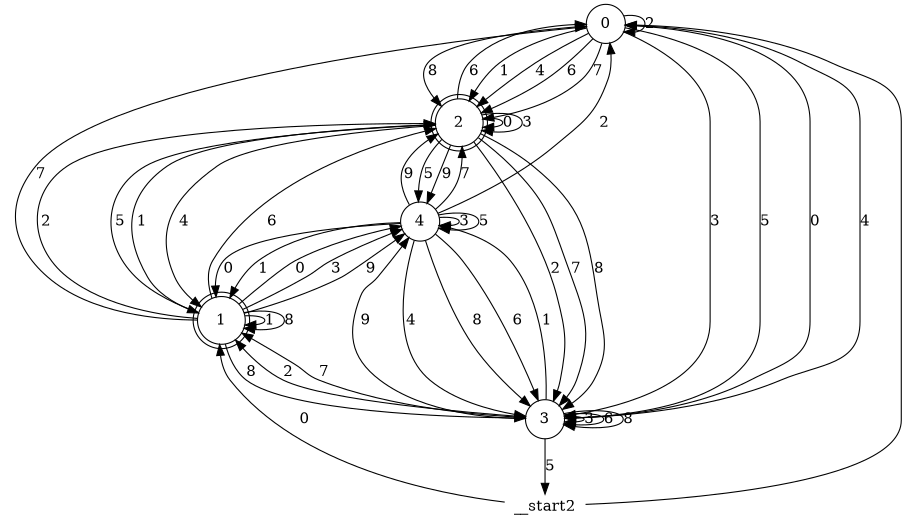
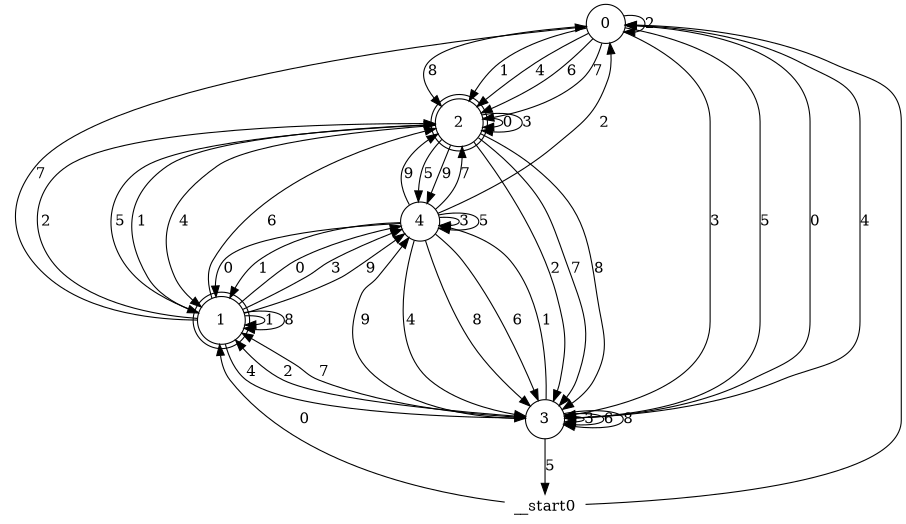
edge "2" -> "0": removed, label "6"
edge "1" -> "3": label "8" -> "4"
node "__start2": label "__start2" -> "__start0"
